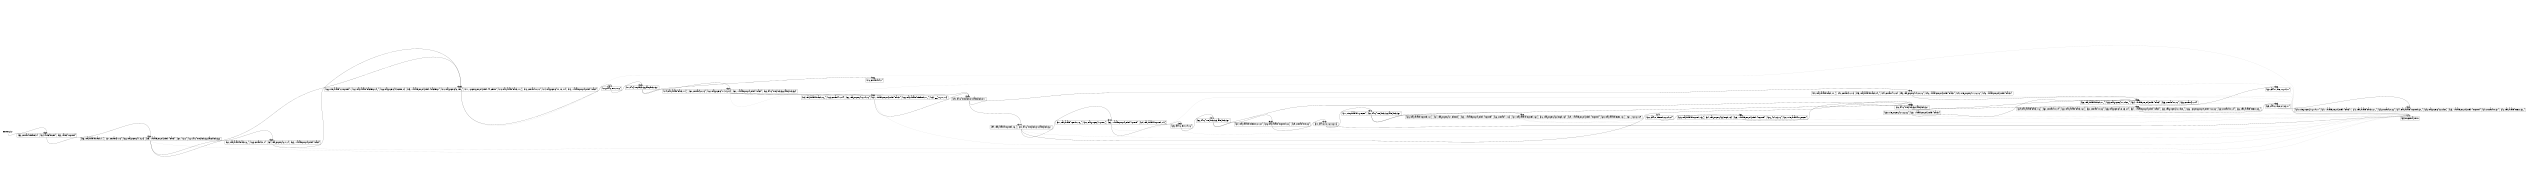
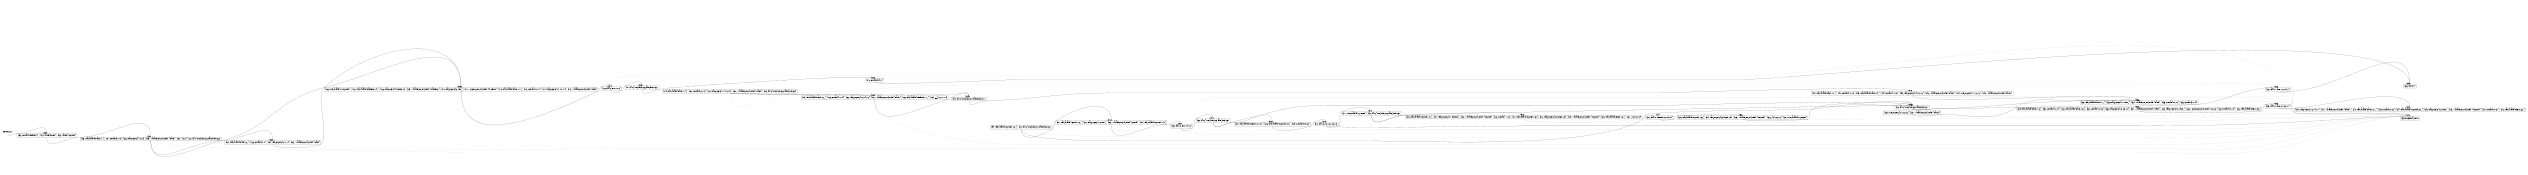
edge "4277: if[v6](true-block:1566,false-block:1567)" -> "4279: read-variable['match',v14,-]": removed
node "4358: return[v1]": added
edge "4290: if[v13](true-block:1570,false-block:1571)" -> "4299: read-variable['unquoted',v16,-]": removed
